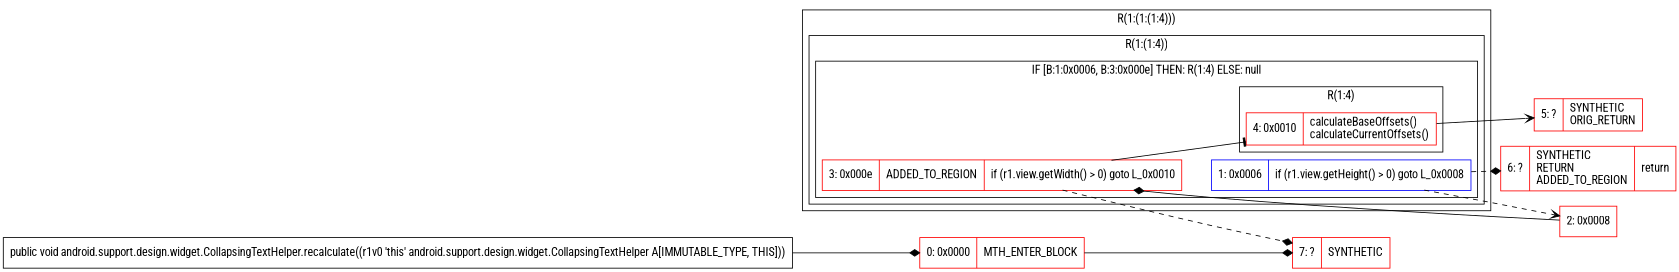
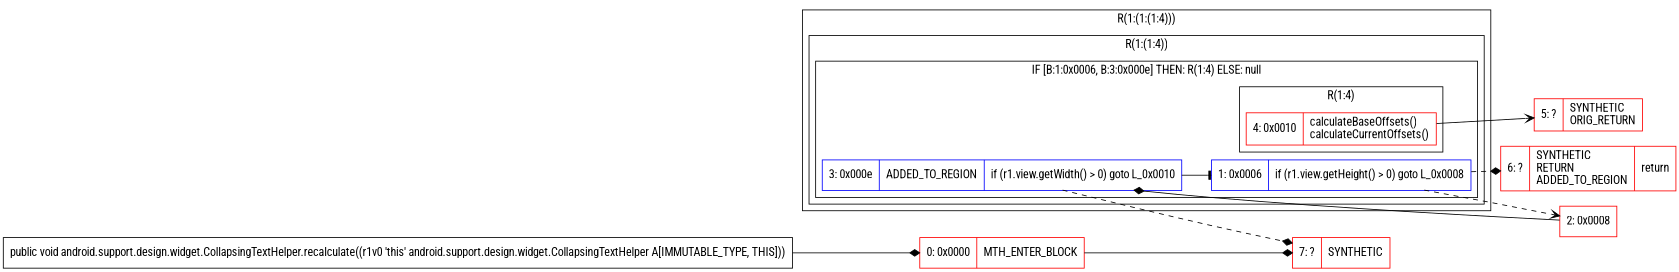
edge "3: 0x000e" -> "4: 0x0010": now "3: 0x000e" -> "1: 0x0006"
node "3: 0x000e": color red -> blue
